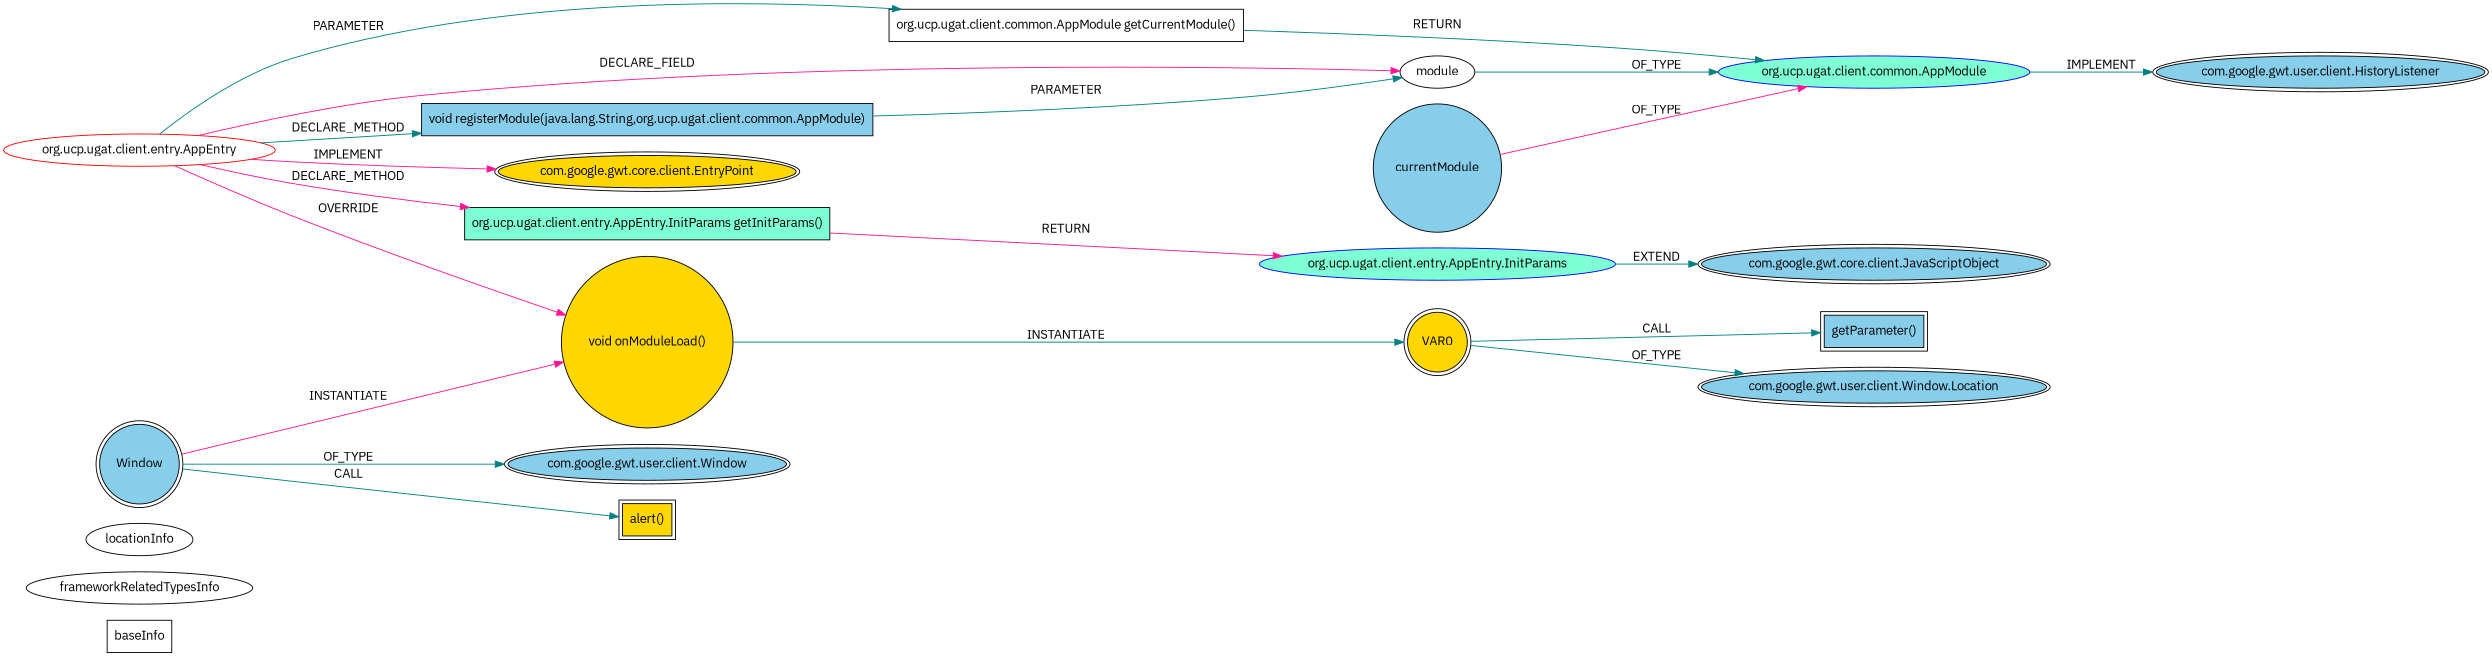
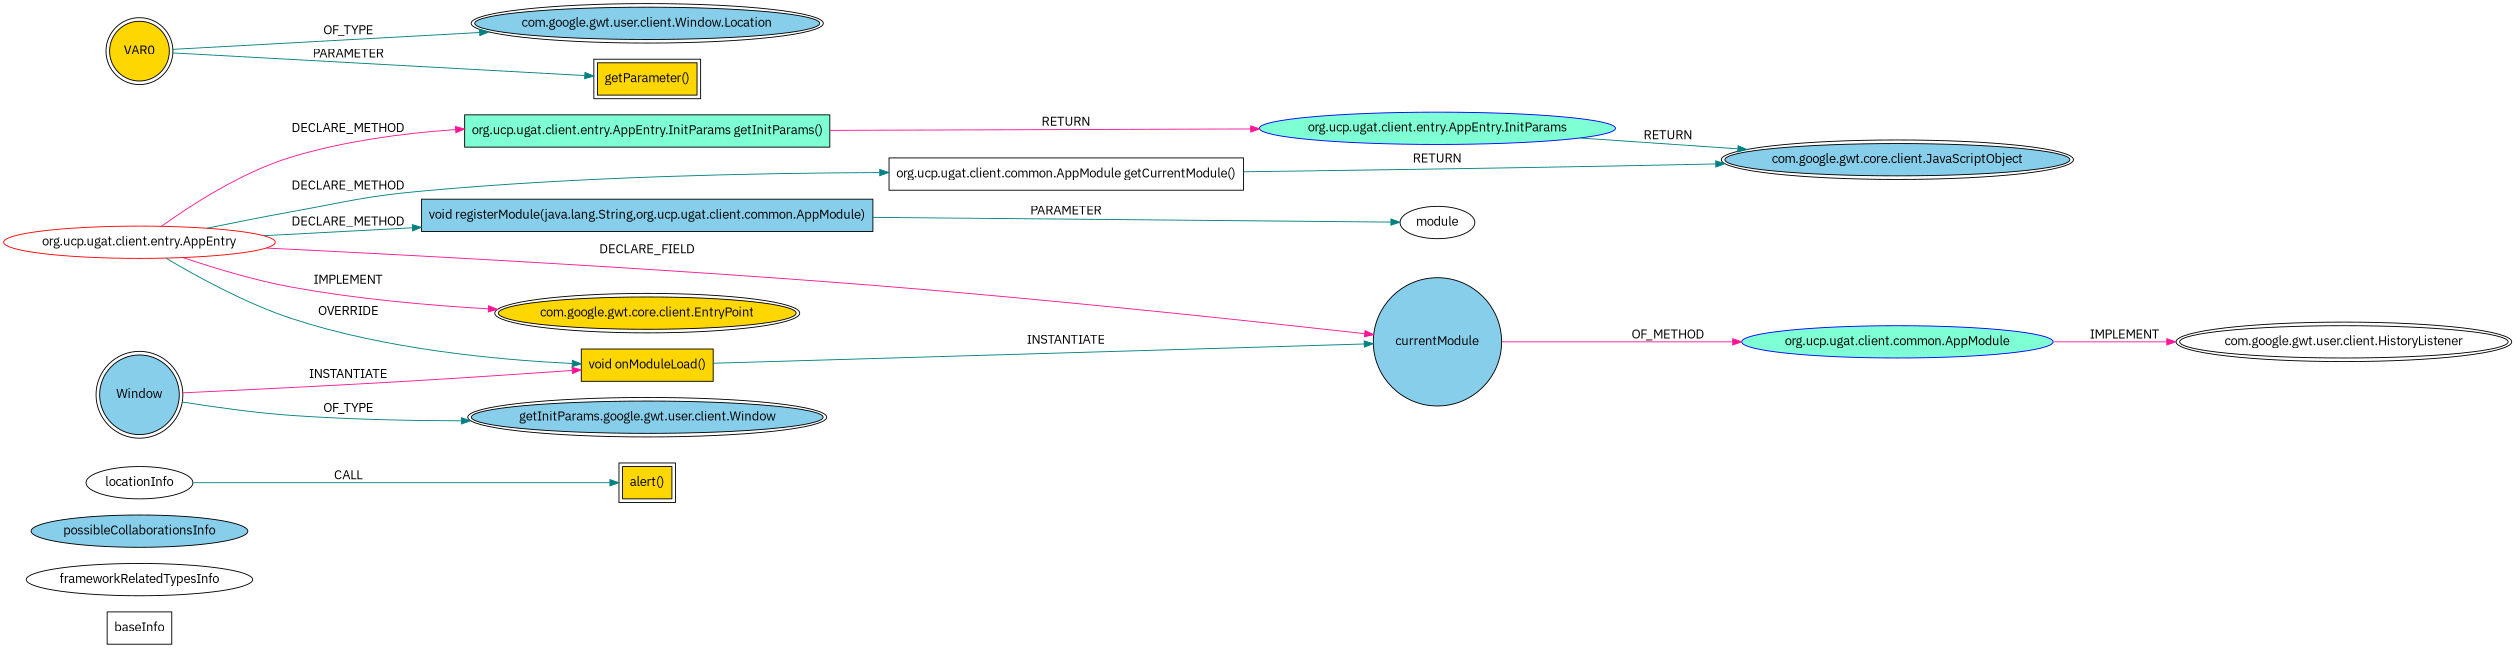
edge "org.ucp.ugat.client.entry.AppEntry" -> "org.ucp.ugat.client.common.AppModule getCurrentModule()": label "PARAMETER" -> "DECLARE_METHOD"
edge "org.ucp.ugat.client.common.AppModule getCurrentModule()" -> "org.ucp.ugat.client.common.AppModule": now "org.ucp.ugat.client.common.AppModule getCurrentModule()" -> "com.google.gwt.core.client.JavaScriptObject"
edge "module" -> "org.ucp.ugat.client.common.AppModule": removed, label "OF_TYPE"
edge "org.ucp.ugat.client.common.AppModule" -> "com.google.gwt.user.client.HistoryListener": color teal -> deeppink
node "com.google.gwt.user.client.HistoryListener": fillcolor skyblue -> white
edge "org.ucp.ugat.client.entry.AppEntry" -> "module": now "org.ucp.ugat.client.entry.AppEntry" -> "currentModule"
edge "currentModule" -> "org.ucp.ugat.client.common.AppModule": label "OF_TYPE" -> "OF_METHOD"
edge "org.ucp.ugat.client.entry.AppEntry" -> "void onModuleLoad()": color deeppink -> teal
edge "org.ucp.ugat.client.entry.AppEntry.InitParams" -> "com.google.gwt.core.client.JavaScriptObject": label "EXTEND" -> "RETURN"
edge "VAR0" -> "getParameter()": label "CALL" -> "PARAMETER"
node "getParameter()": fillcolor skyblue -> gold
node "void onModuleLoad()": shape circle -> box
edge "void onModuleLoad()" -> "VAR0": now "void onModuleLoad()" -> "currentModule"
node "com.google.gwt.user.client.Window": label "com.google.gwt.user.client.Window" -> "getInitParams.google.gwt.user.client.Window"
edge "Window" -> "alert()": now "locationInfo" -> "alert()"
node "possibleCollaborationsInfo": added
